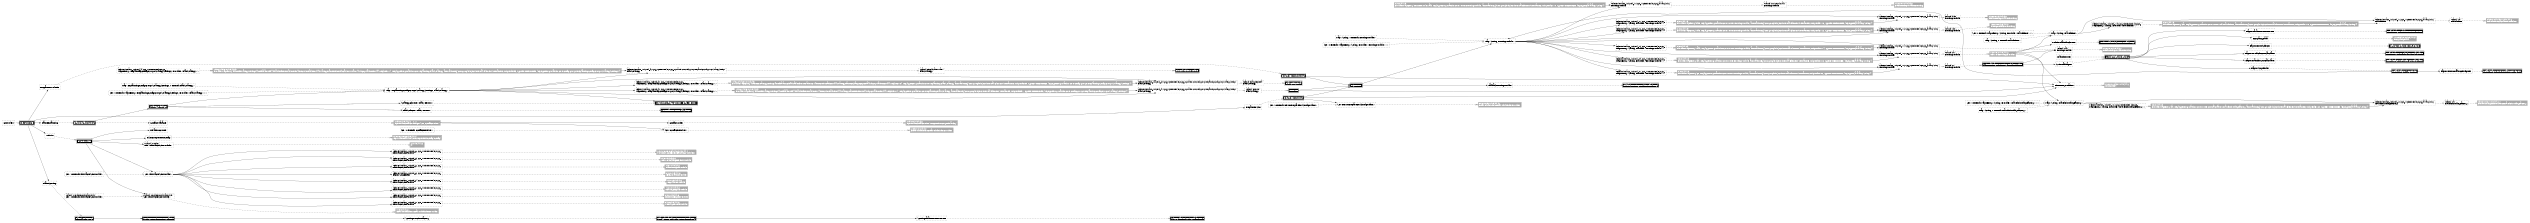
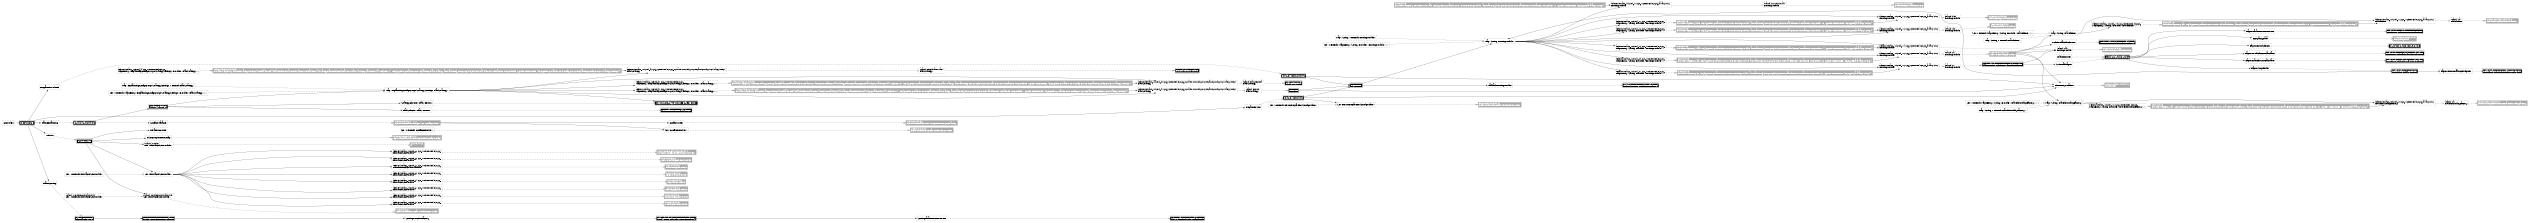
node "@Element(setName=,uniqueId=86, type=MULTIBINDER, keyType=)": text "AbstractQSimModule" -> "TravelTimeCalculatorModule"
node "@Element(setName=,uniqueId=83, type=MULTIBINDER, keyType=)": text "RaptorStopFinder" -> "AbstractQSimModule"
